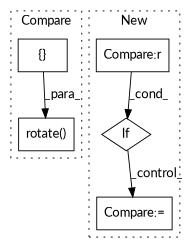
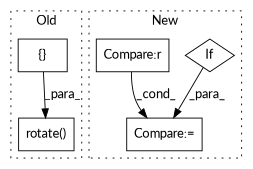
cluster "Compare": label "Compare" -> "Old"
edge "Compare:r" -> "If": now "Compare:r" -> "Compare:="
edge "If" -> "Compare:=": label "_control_" -> "_para_"
